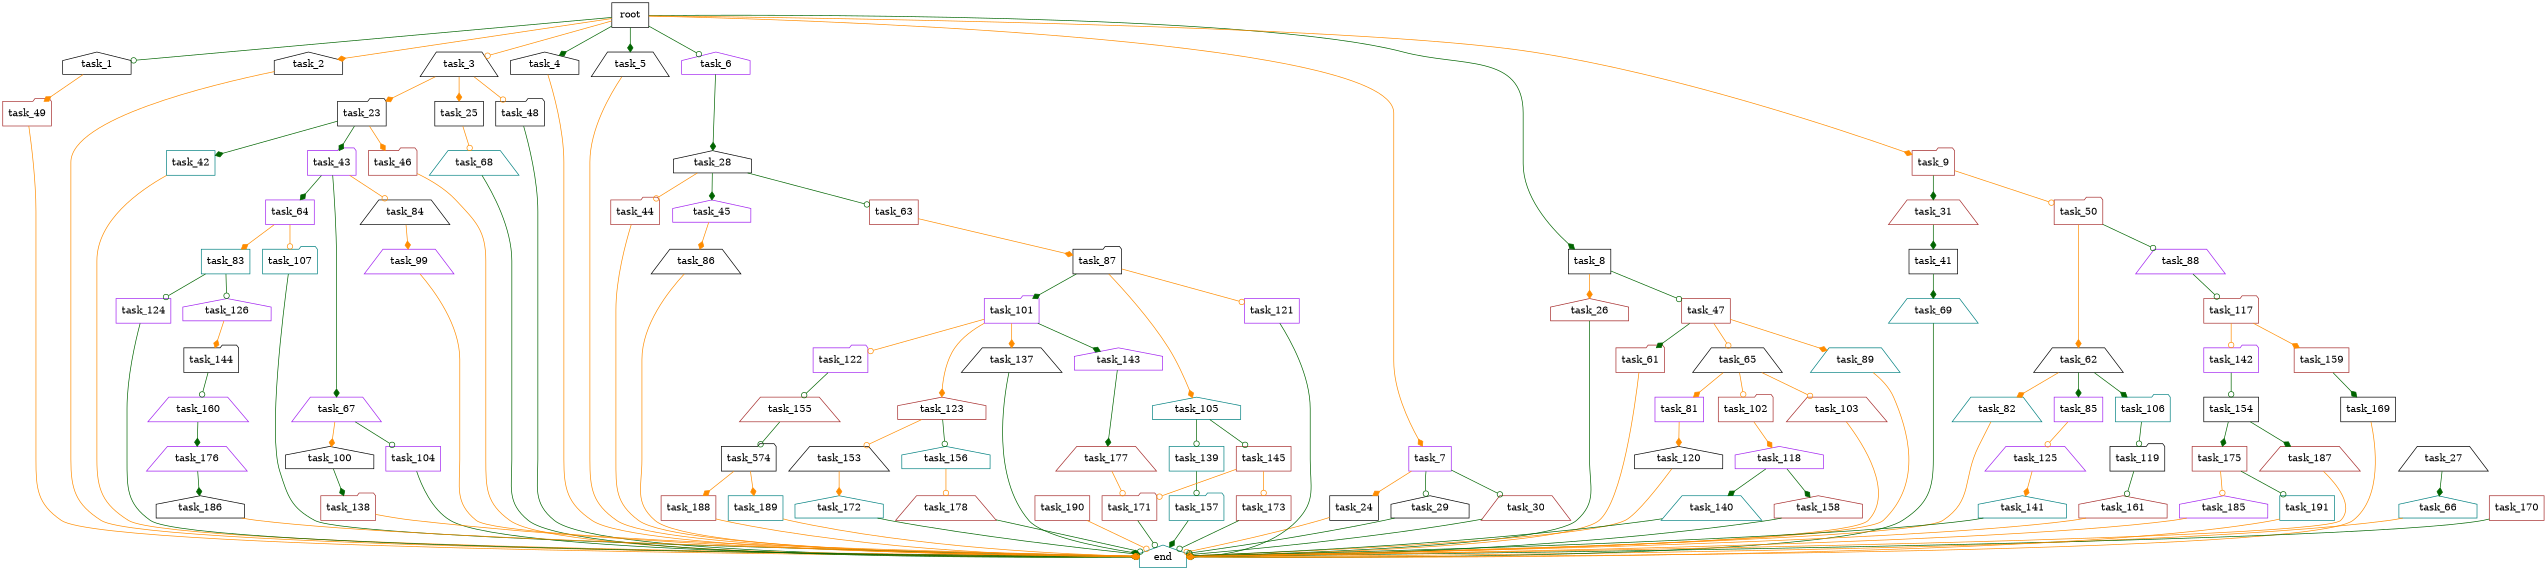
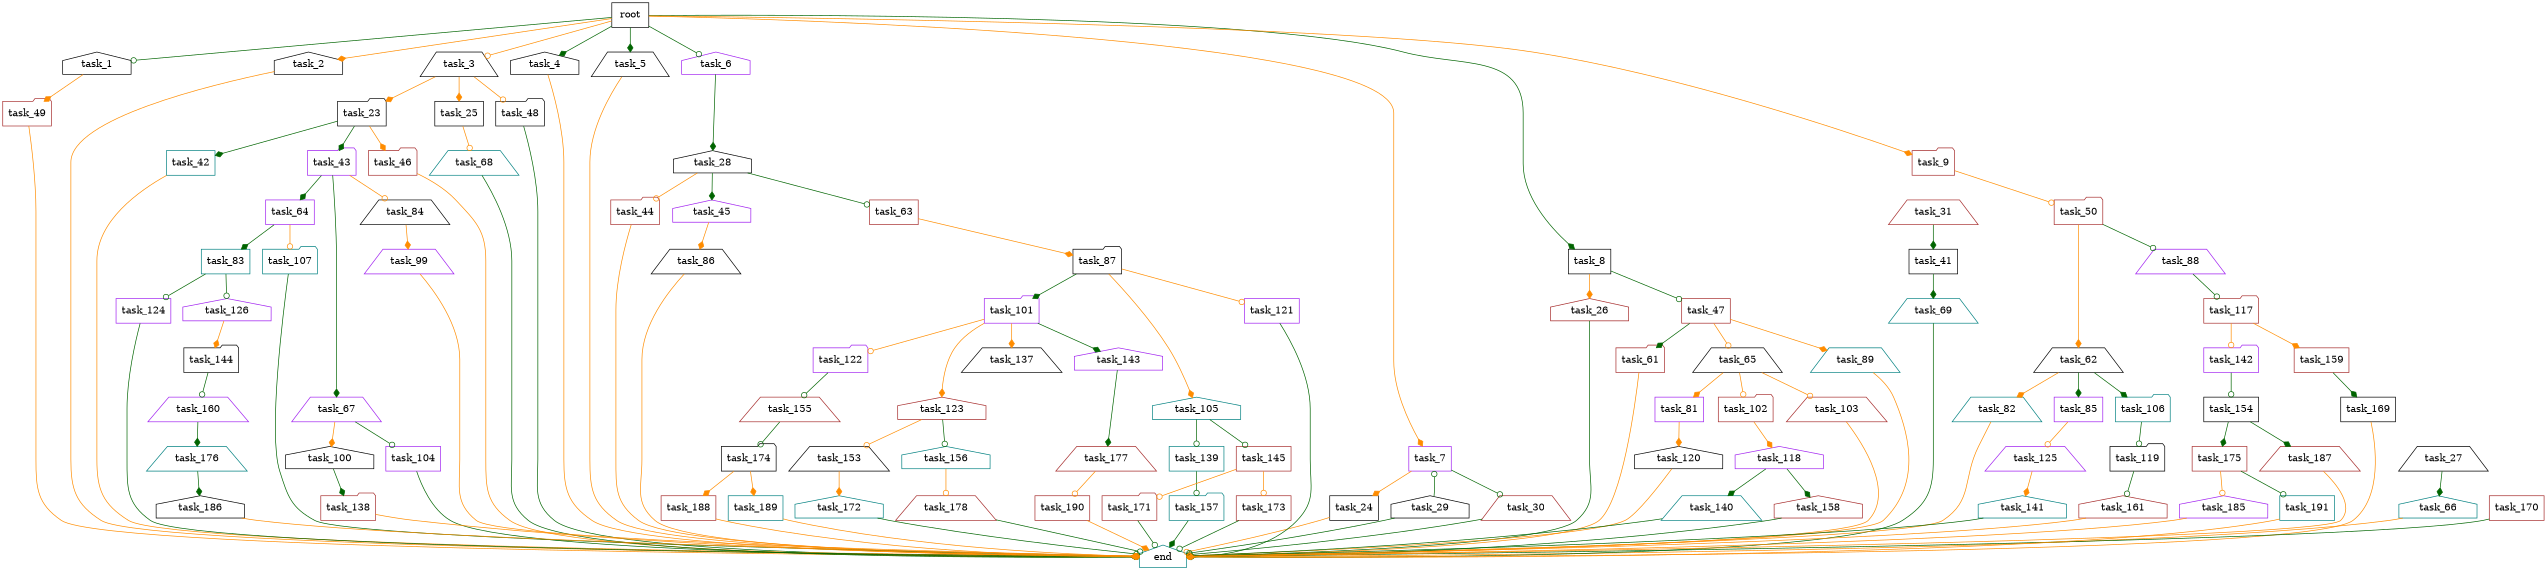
edge "task_9" -> "task_31": removed
edge "task_64" -> "task_83": color darkorange -> darkgreen
node "task_176": color purple -> teal
node "task_574": label "task_574" -> "task_174"
edge "task_177" -> "task_171": now "task_177" -> "task_190"
edge "task_7" -> "task_29": reversed
edge "task_137" -> "end": removed
edge "task_190" -> "end": arrowhead odot -> diamond
